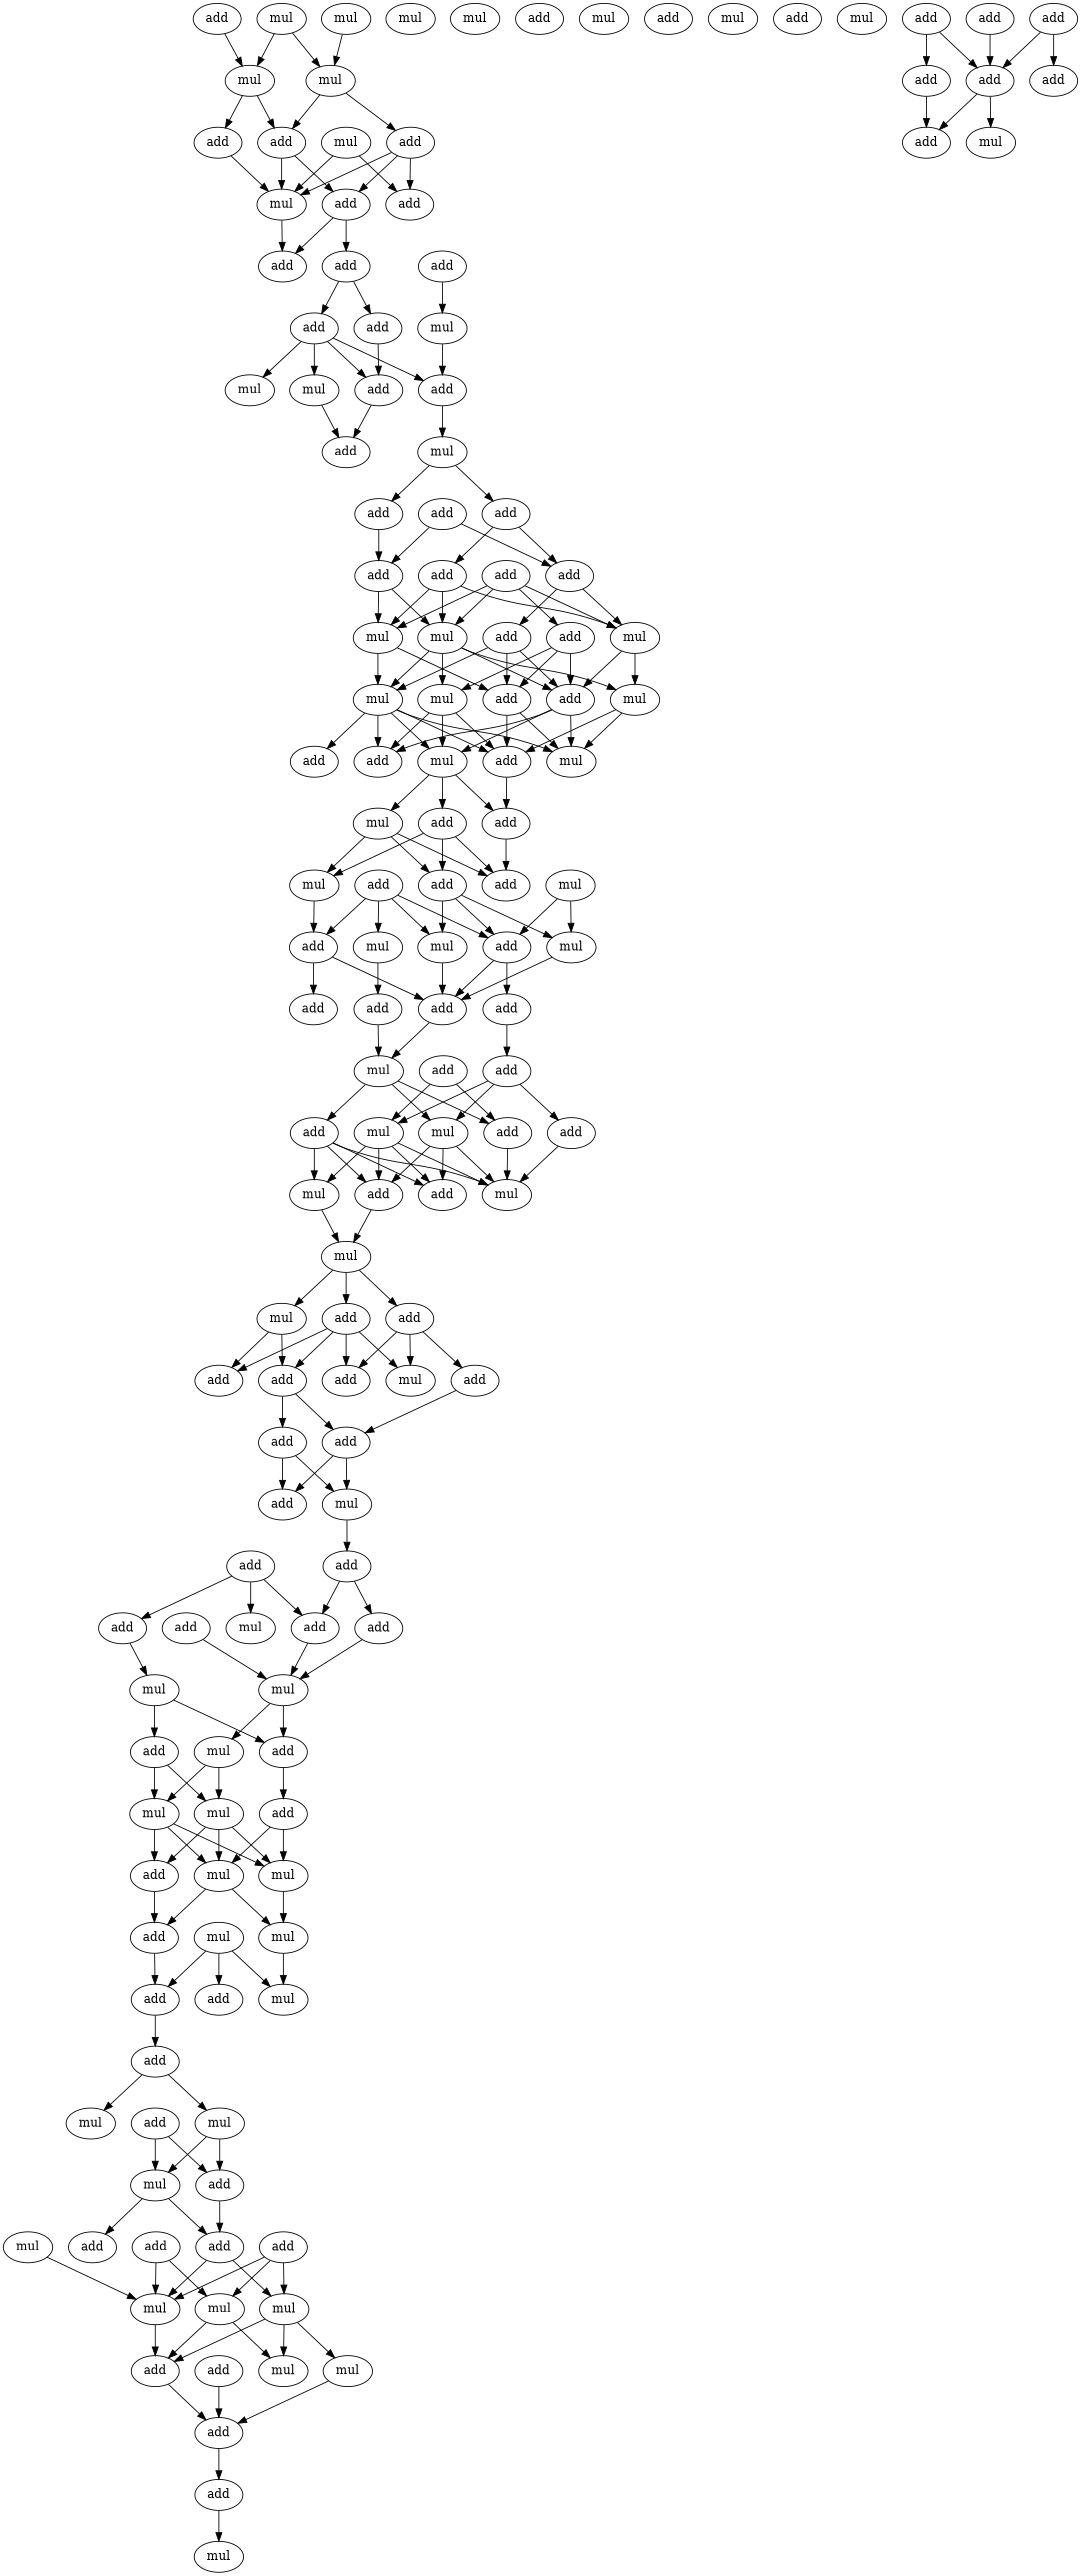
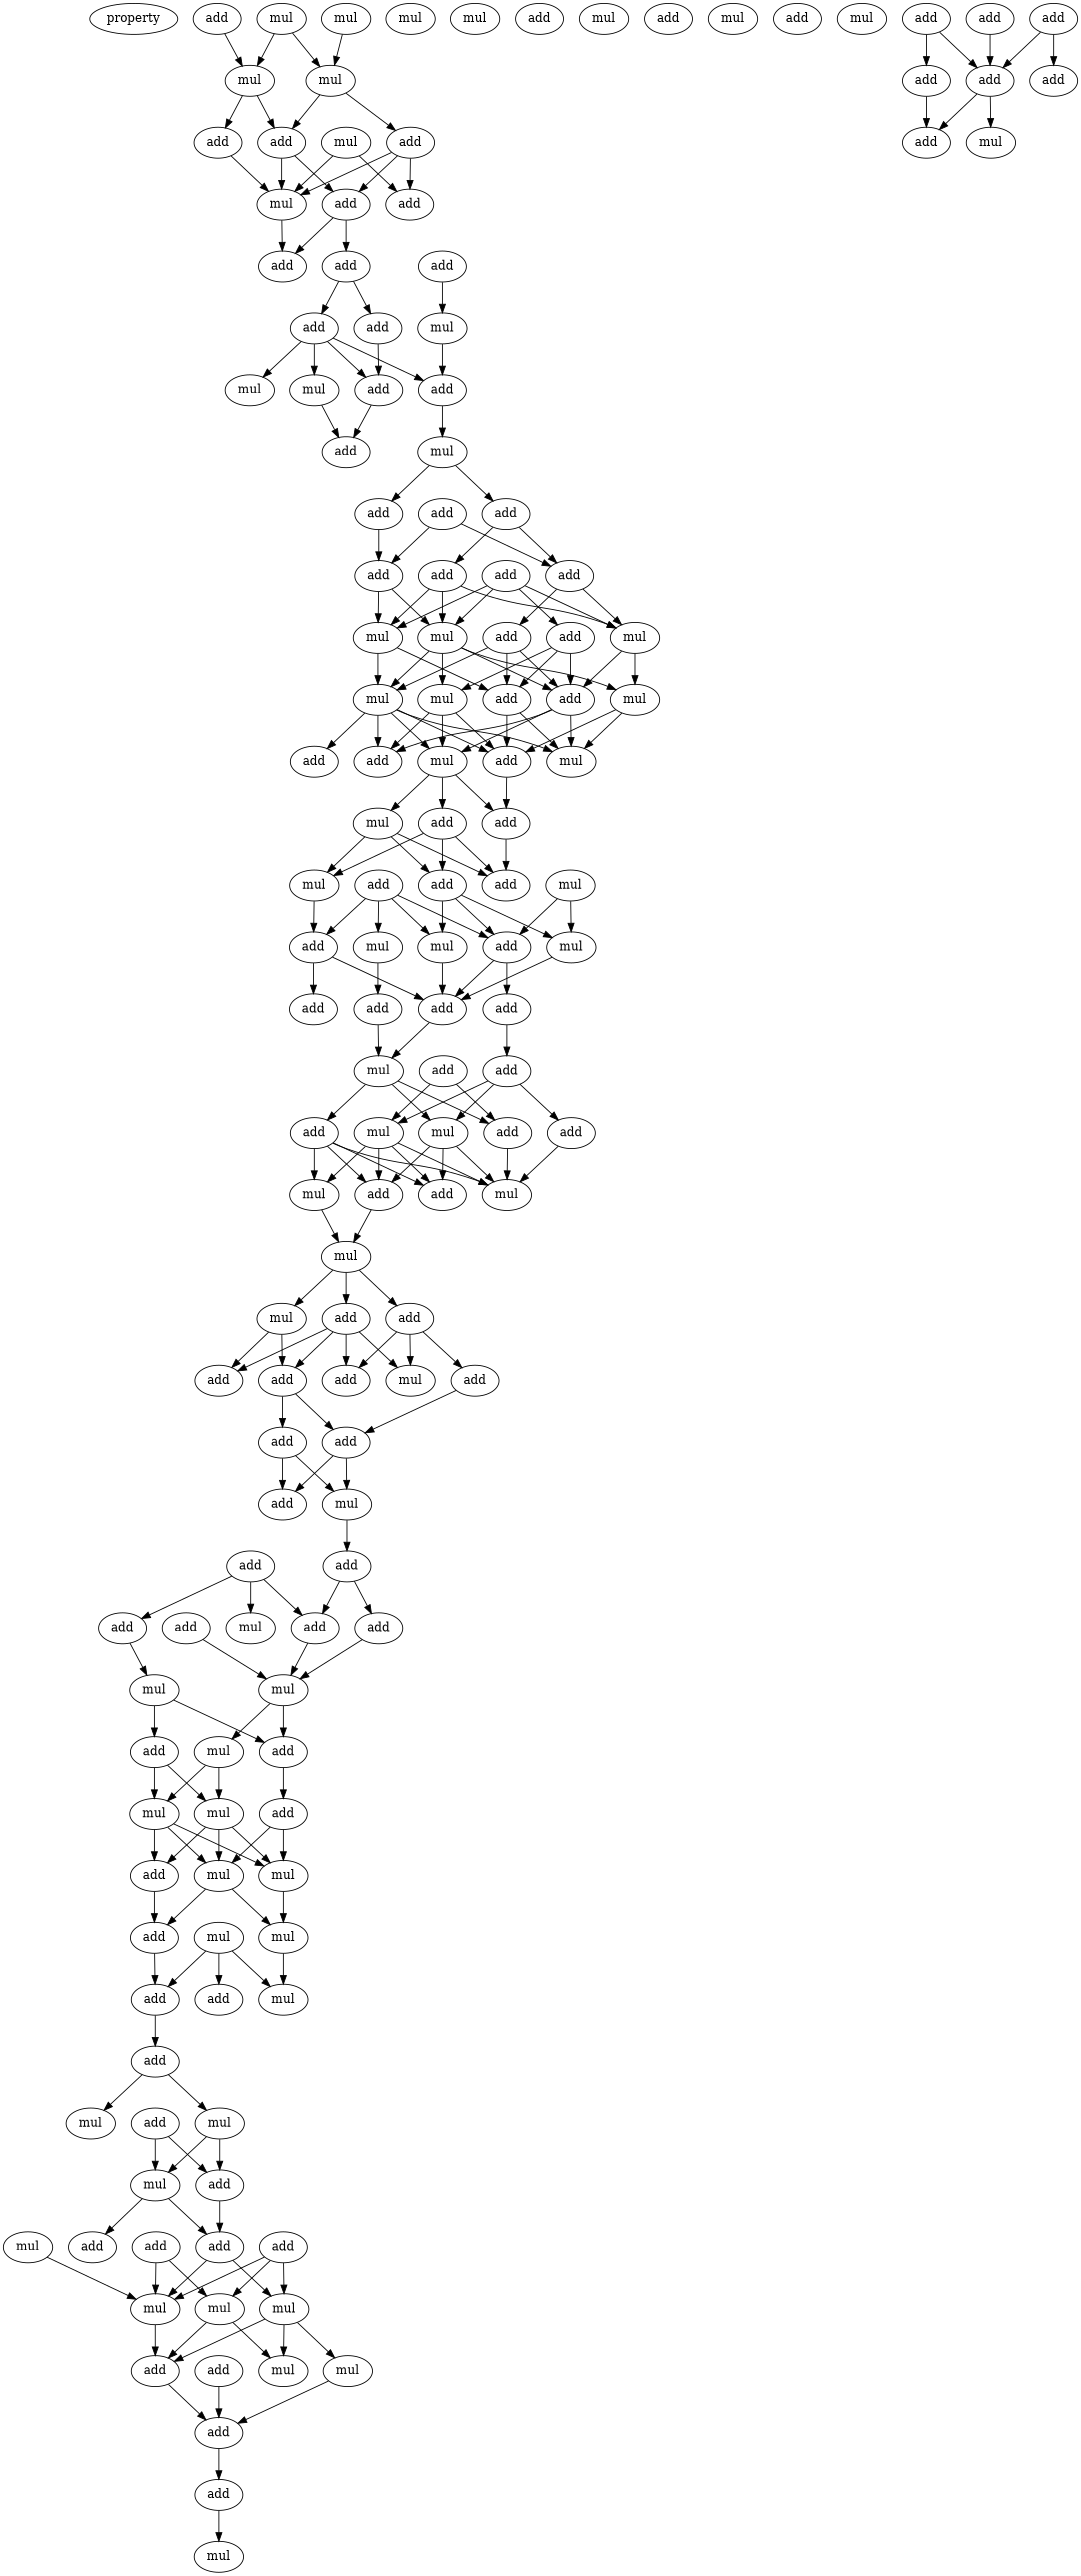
node "property": added
